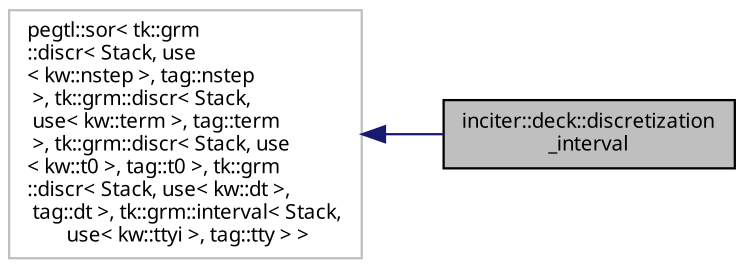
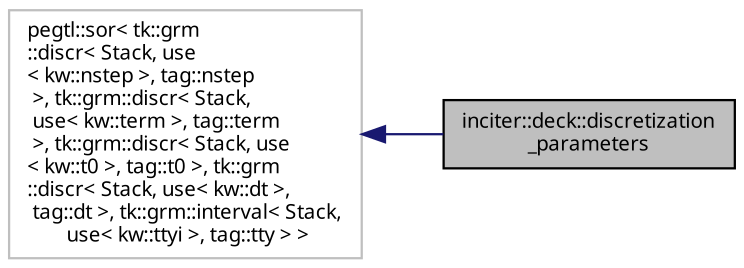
node "inciter::deck::discretization _interval": label "inciter::deck::discretization _interval" -> "inciter::deck::discretization _parameters"
